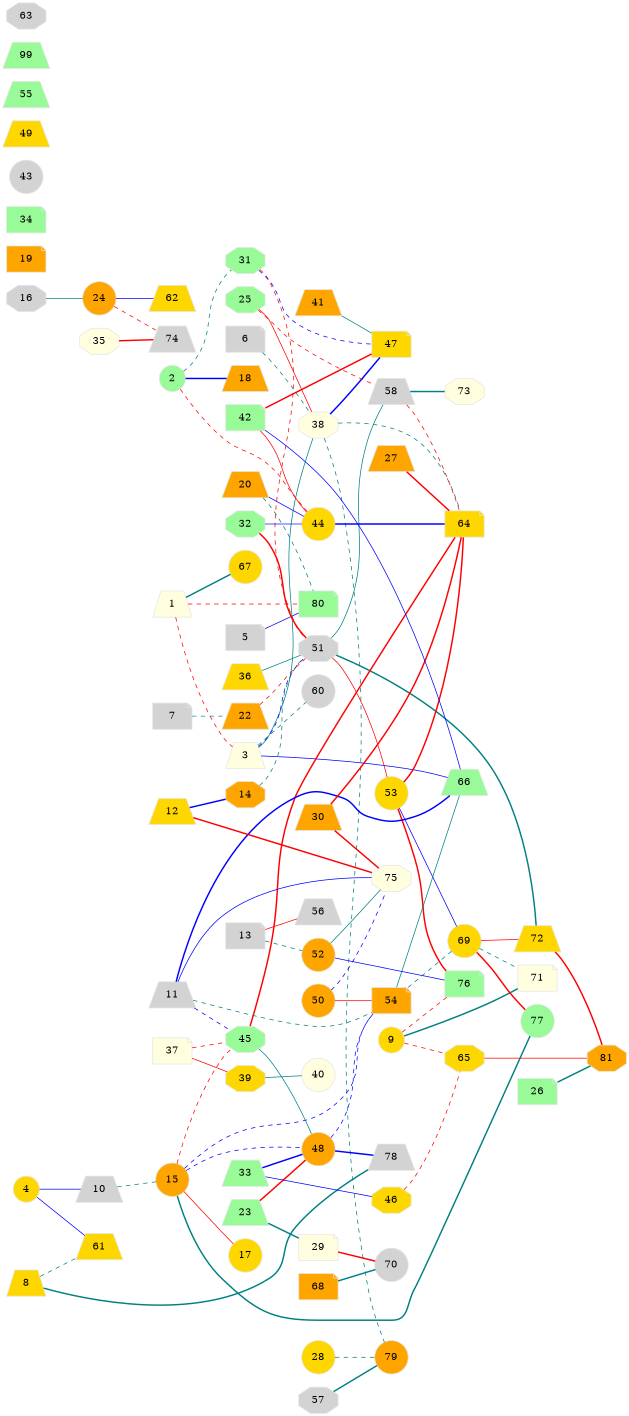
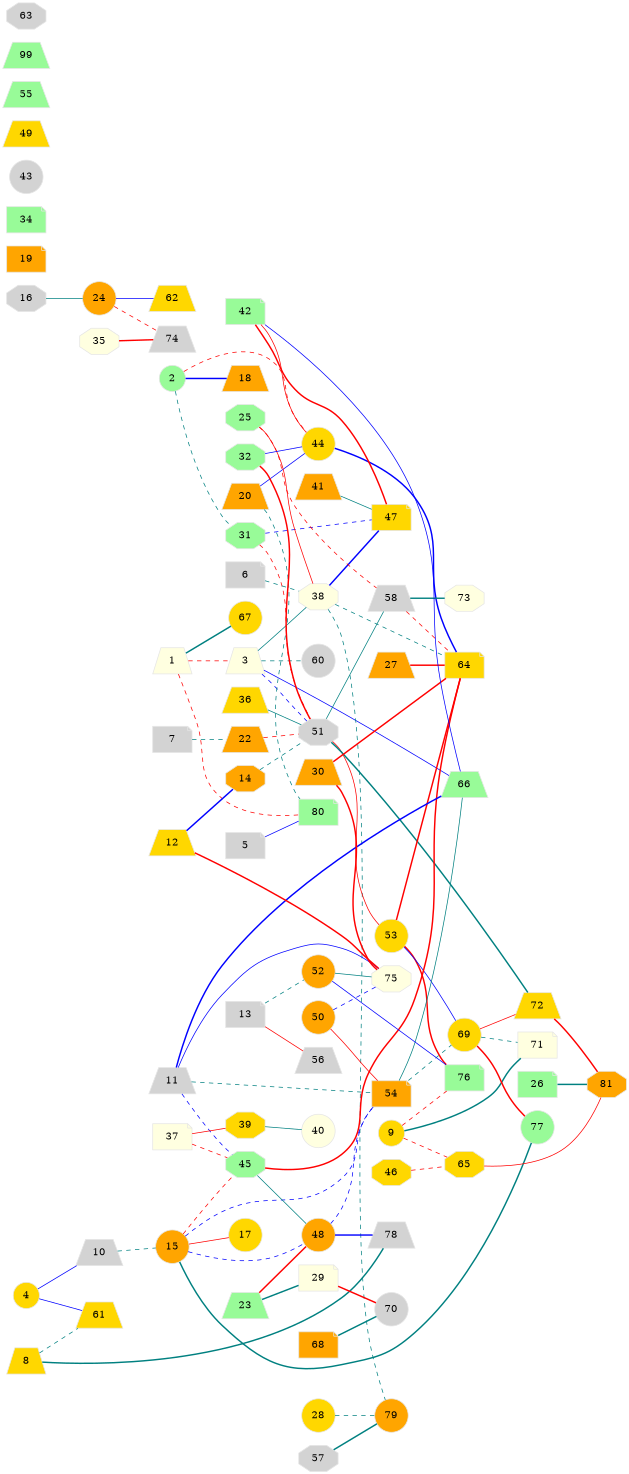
node "33": removed
